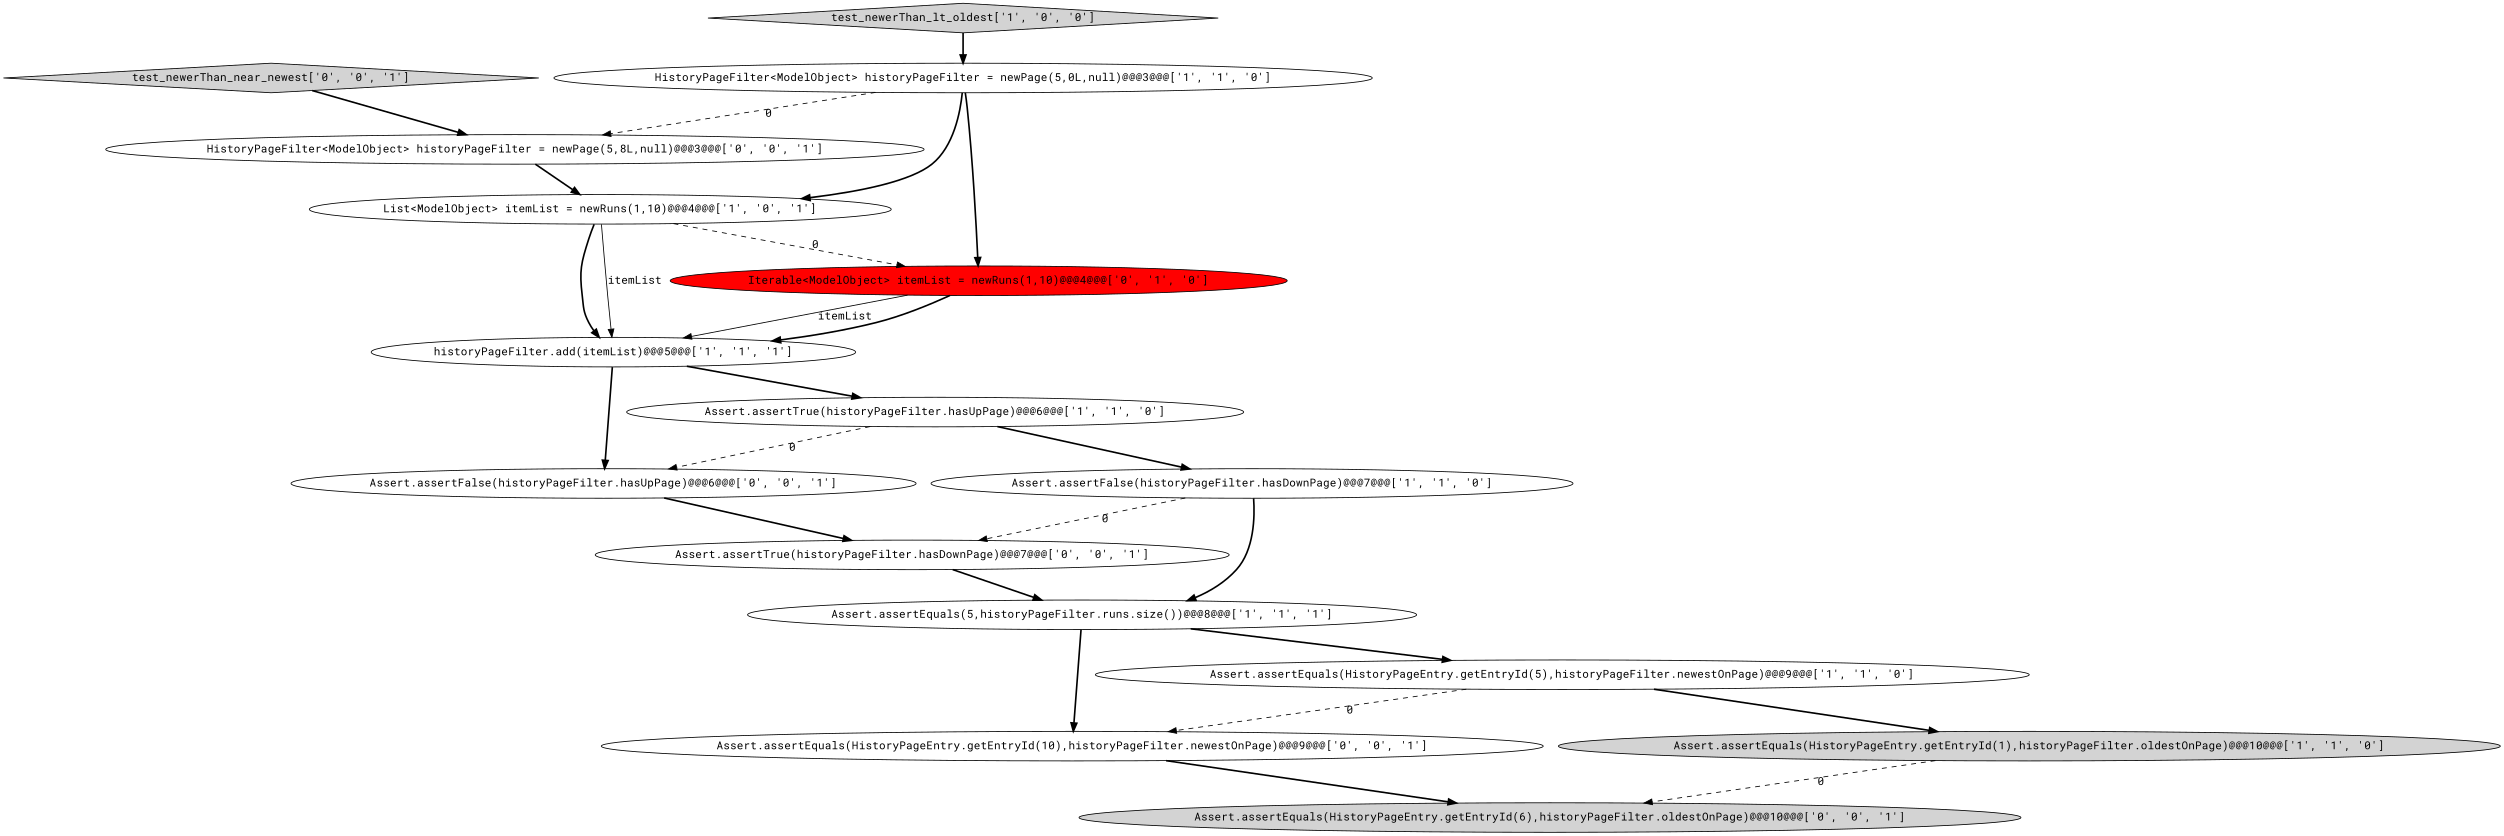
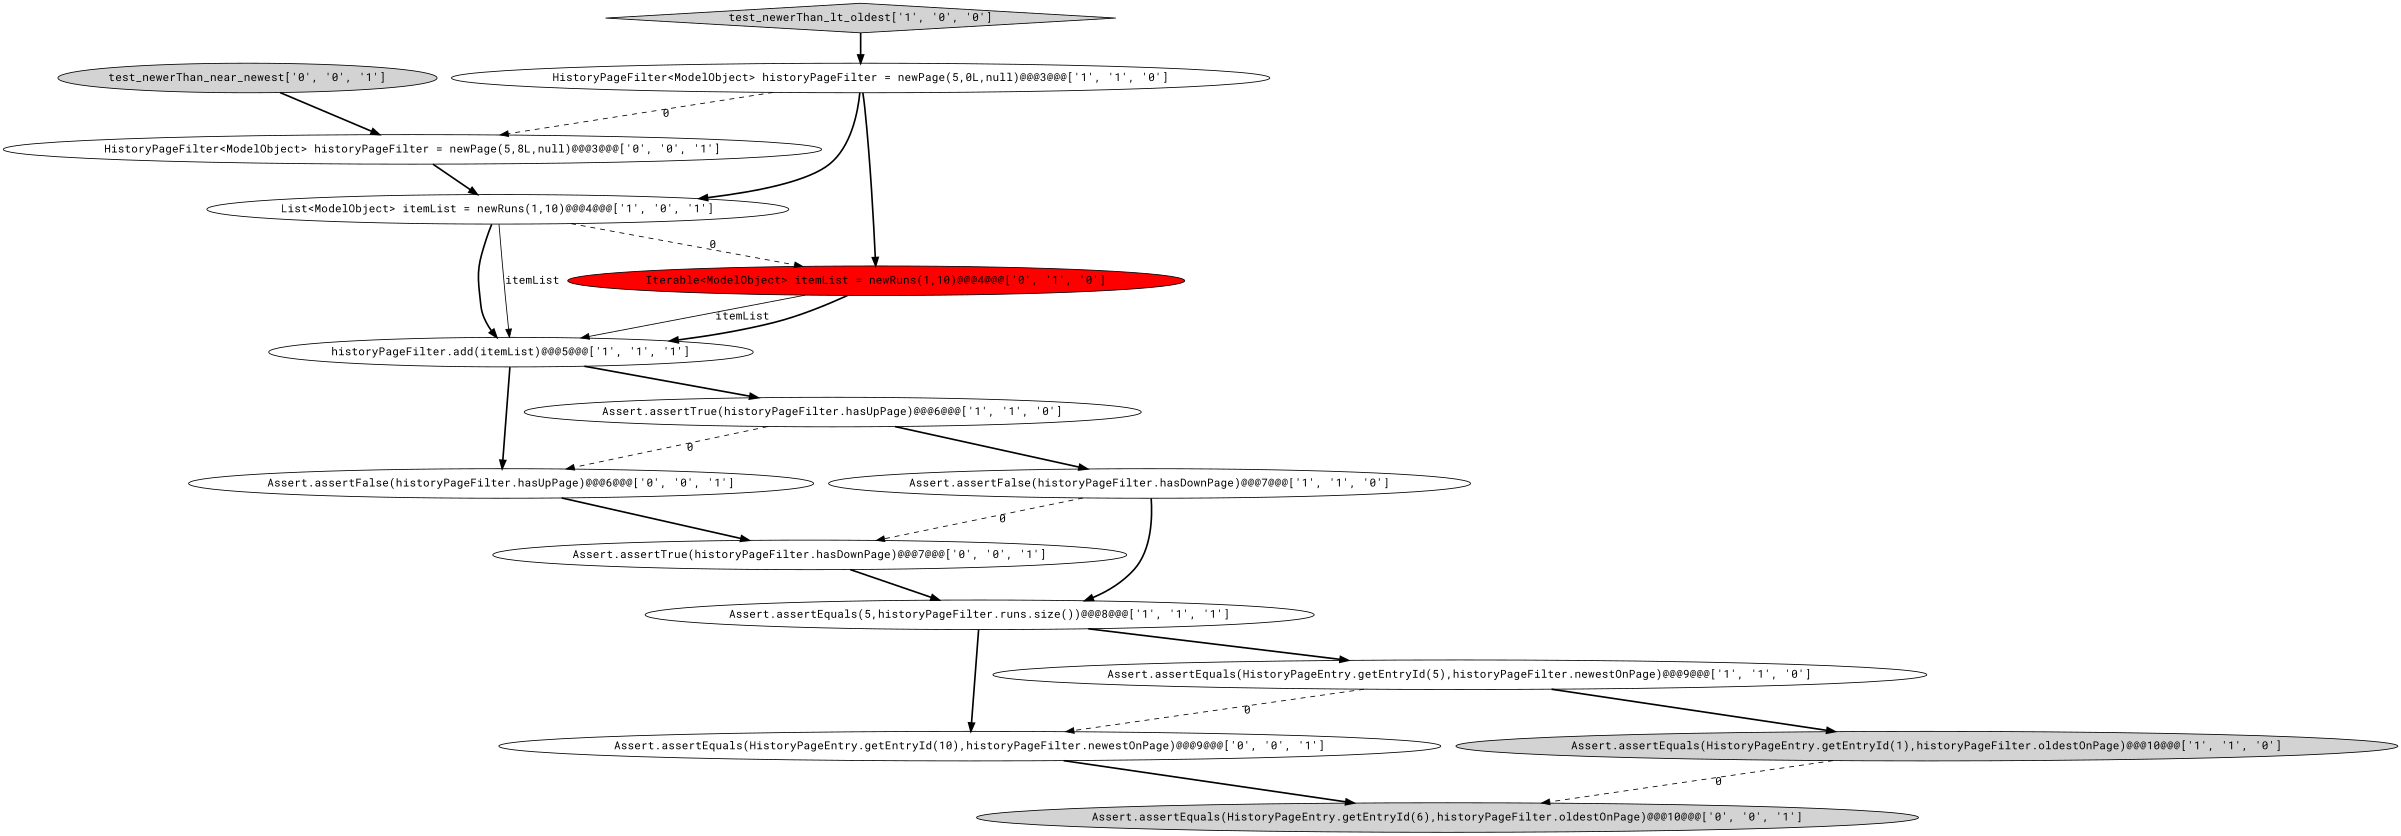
node "test_newerThan_near_newest['0', '0', '1']": shape diamond -> ellipse
